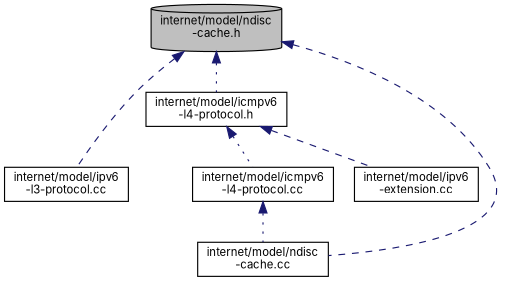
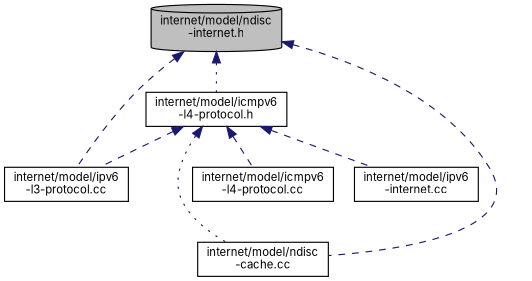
node "internet/model/ndisc -cache.h": label "internet/model/ndisc -cache.h" -> "internet/model/ndisc -internet.h"
edge "internet/model/ipv6 -l3-protocol.cc" -> "internet/model/icmpv6 -l4-protocol.h": added
edge "internet/model/icmpv6 -l4-protocol.cc" -> "internet/model/icmpv6 -l4-protocol.h": style dotted -> dashed
node "internet/model/ipv6 -extension.cc": label "internet/model/ipv6 -extension.cc" -> "internet/model/ipv6 -internet.cc"
edge "internet/model/ndisc -cache.cc" -> "internet/model/icmpv6 -l4-protocol.cc": now "internet/model/ndisc -cache.cc" -> "internet/model/icmpv6 -l4-protocol.h"
